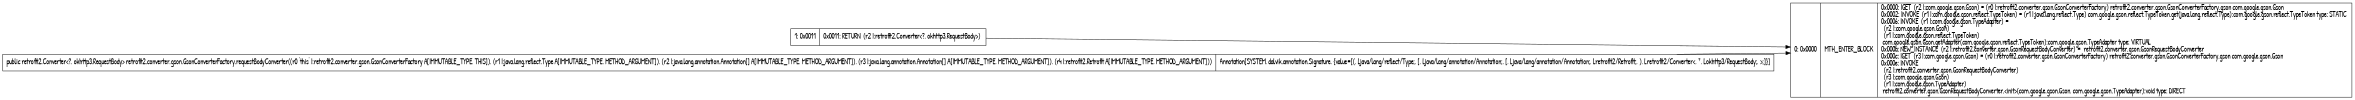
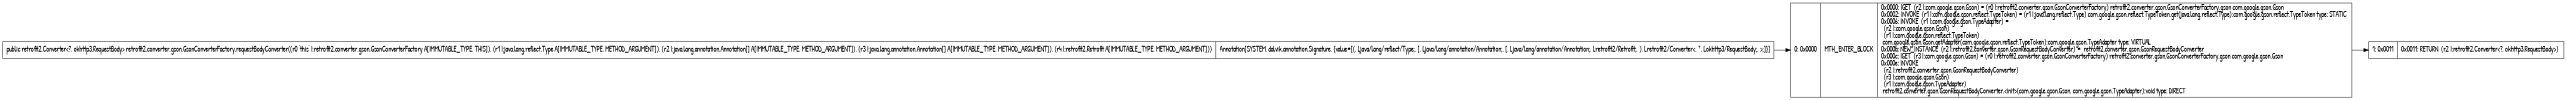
edge "1: 0x0011" -> "0: 0x0000": reversed
